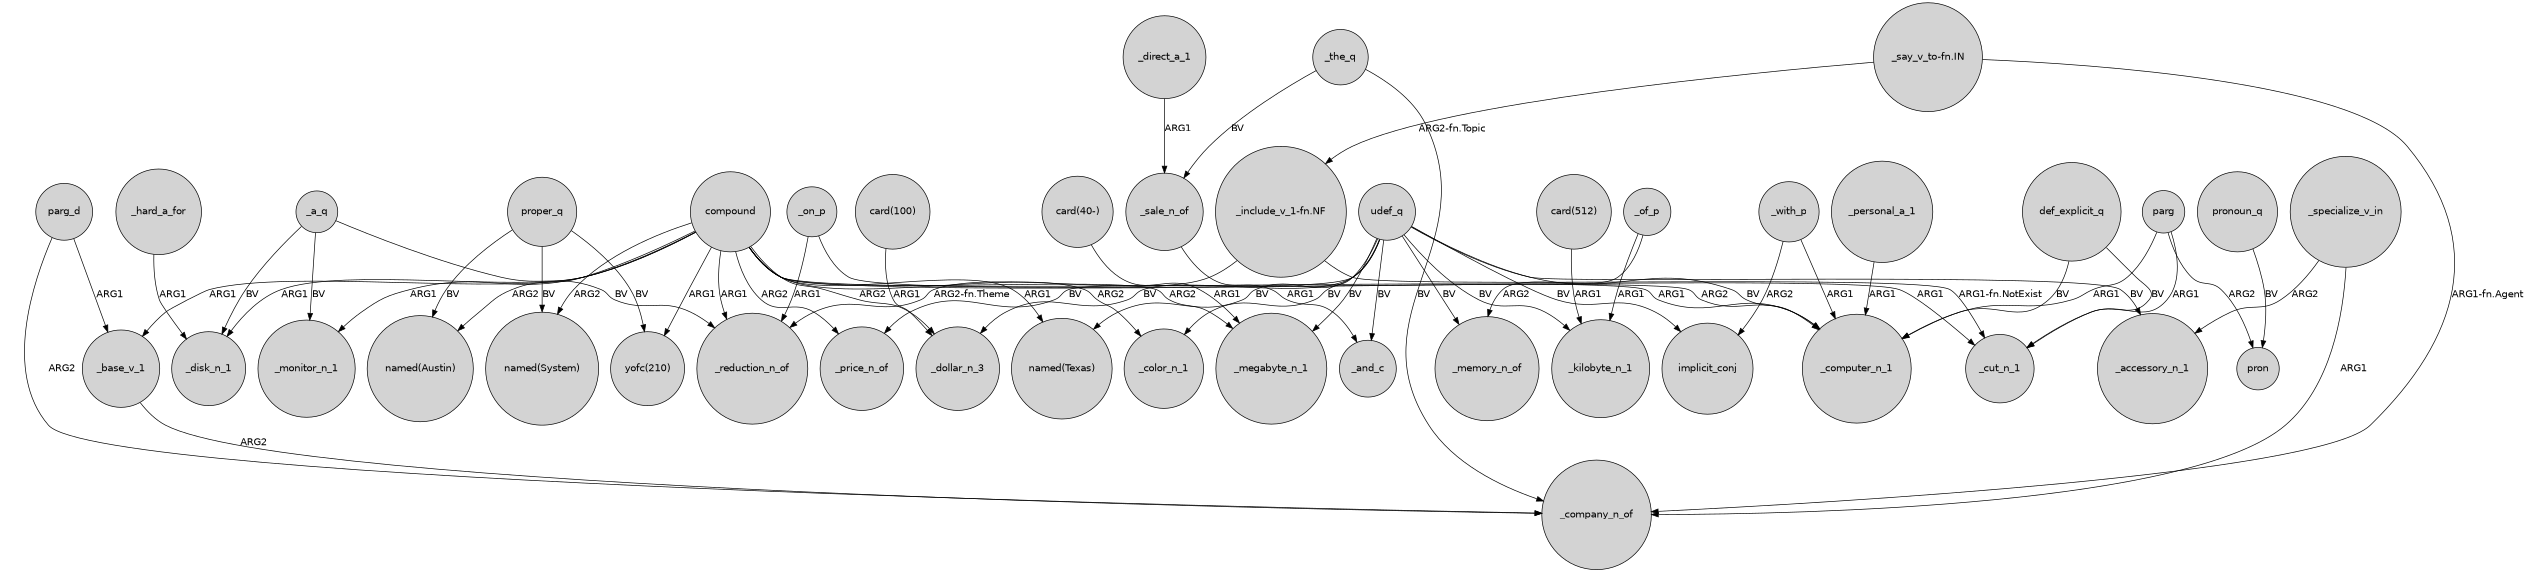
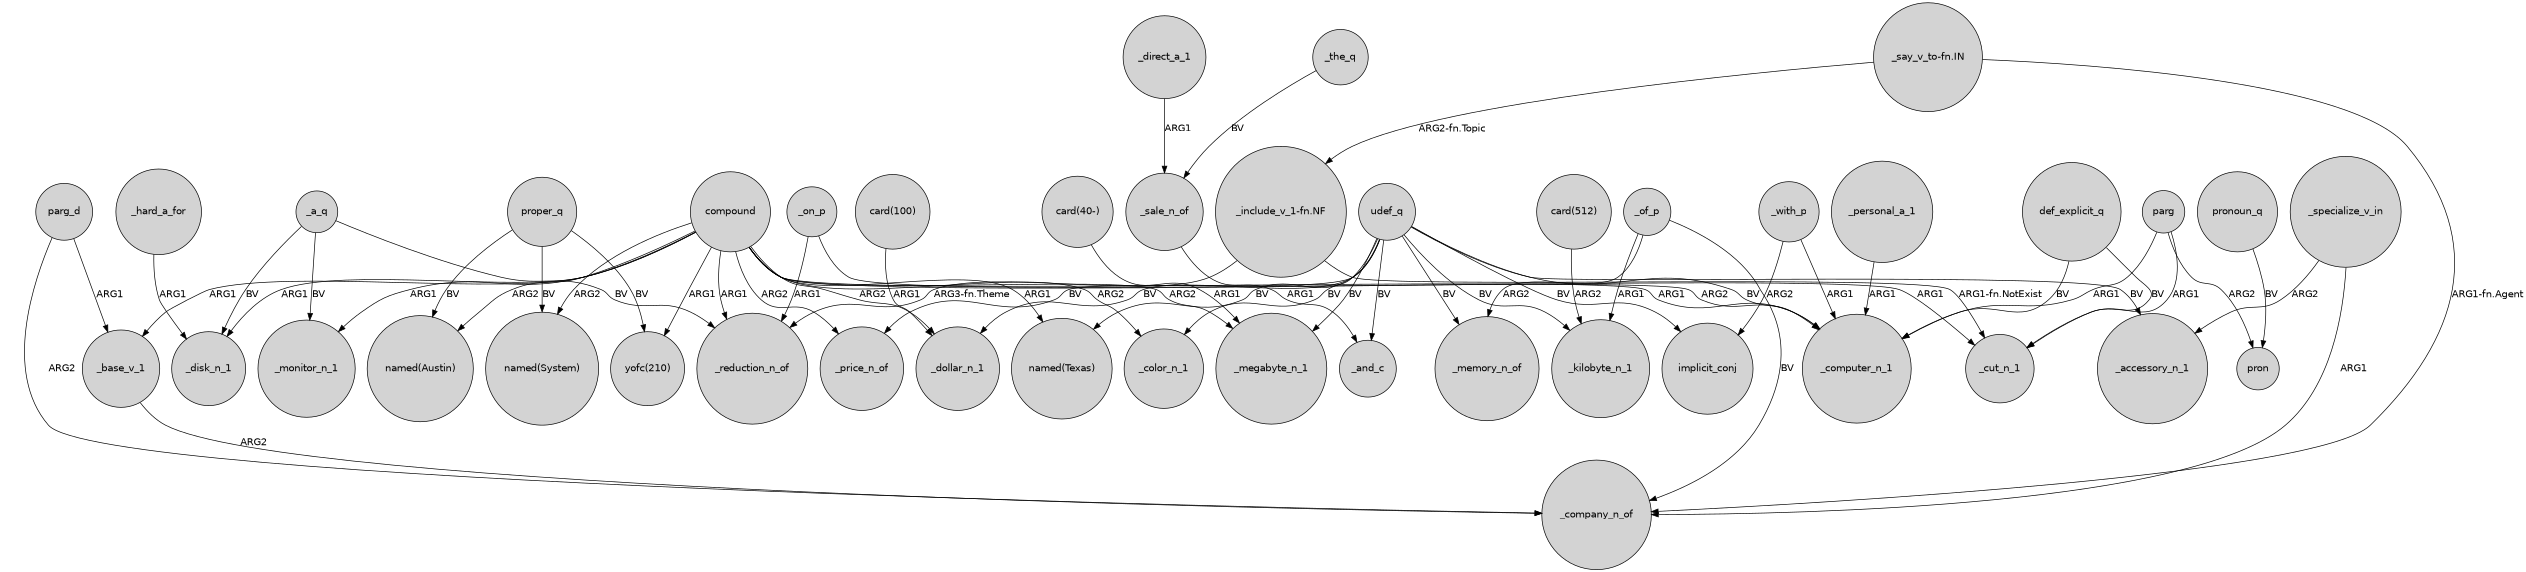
edge "_include_v_1-fn.NF" -> "_reduction_n_of": label "ARG2-fn.Theme" -> "ARG3-fn.Theme"
edge "card(512)" -> "_kilobyte_n_1": label "ARG1" -> "ARG2"
edge "_the_q" -> "_company_n_of": now "_of_p" -> "_company_n_of"
node "_dollar_n_3": label "_dollar_n_3" -> "_dollar_n_1"
